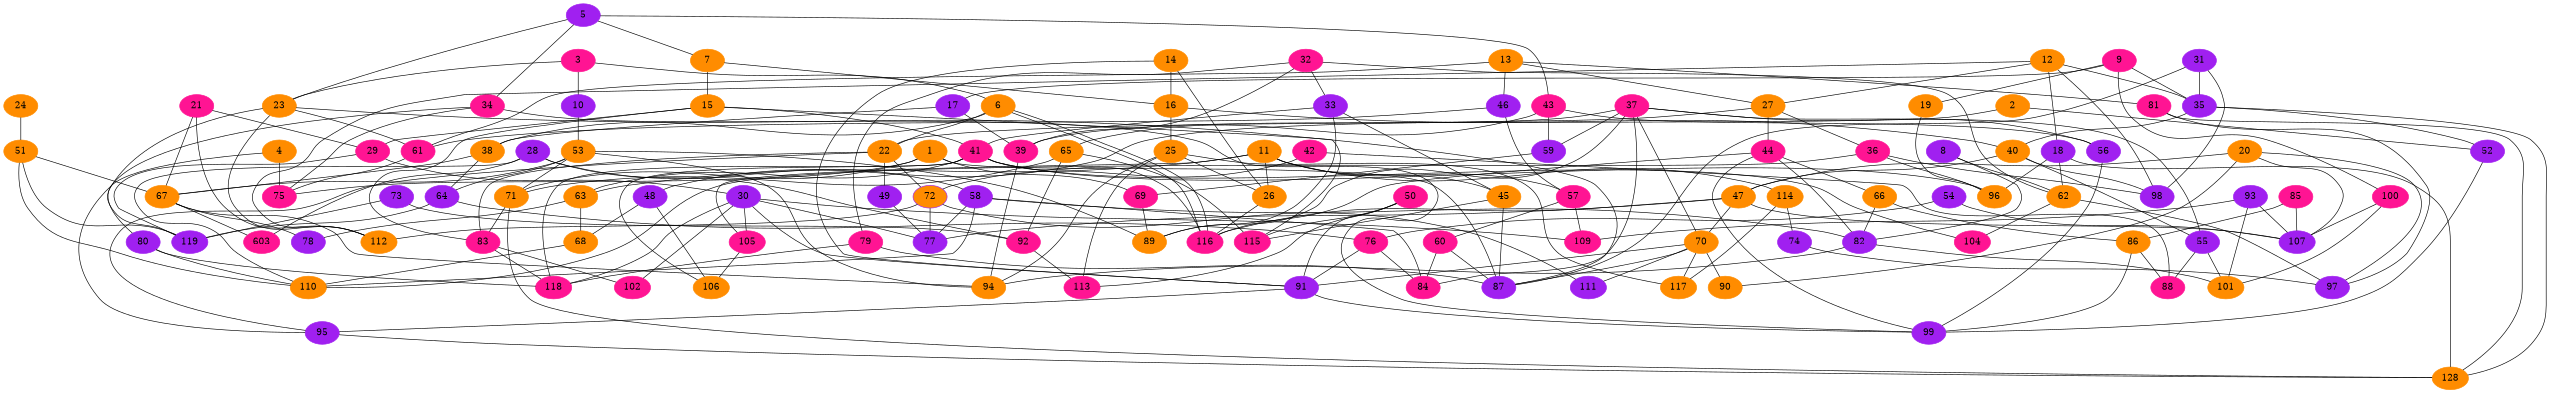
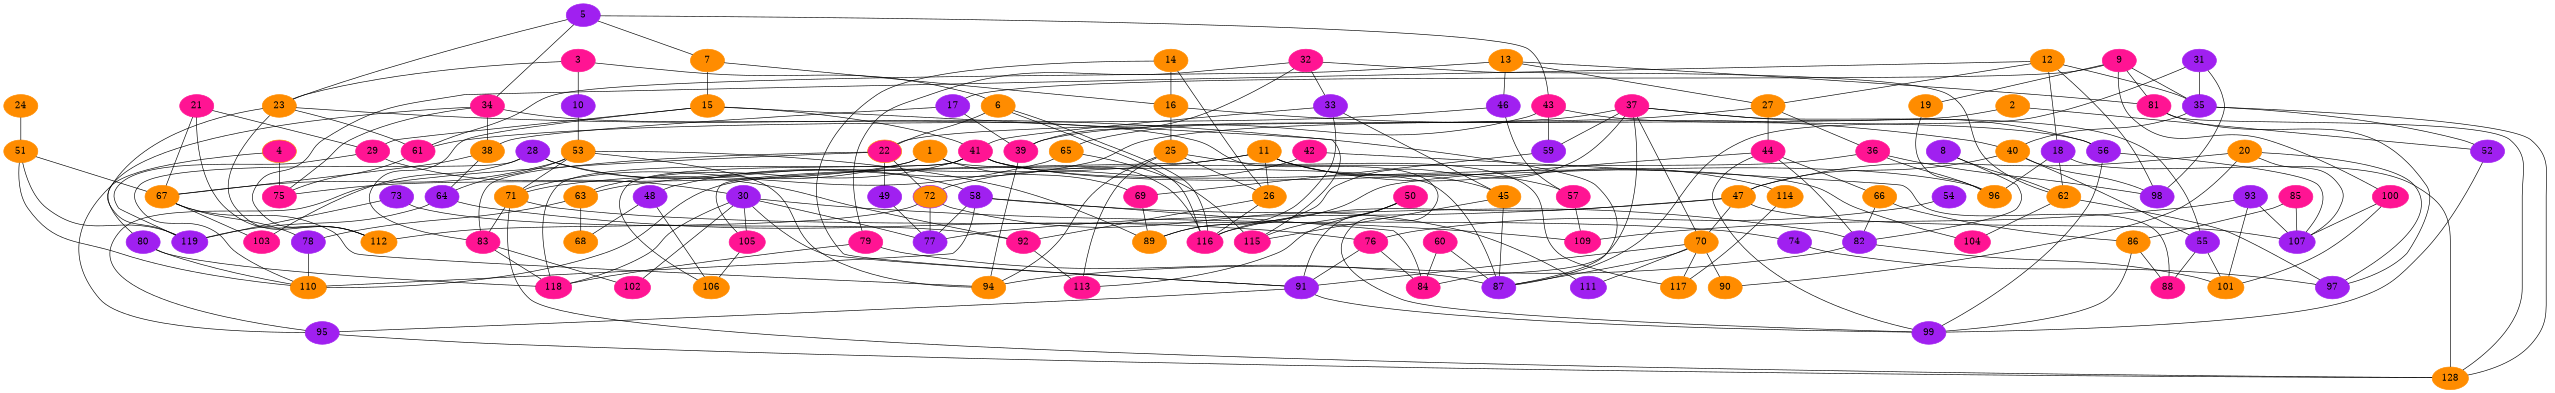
edge "9" -- "81": added
edge "6" -- "38": now "34" -- "38"
node "4": fillcolor darkorange -> deeppink
node "22": fillcolor darkorange -> deeppink
edge "65" -- "92": now "26" -- "92"
edge "57" -- "60": removed
edge "114" -- "74": now "71" -- "74"
edge "54" -- "107": now "56" -- "107"
node "603": label "603" -> "103"
edge "68" -- "110": now "78" -- "110"
